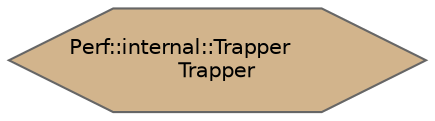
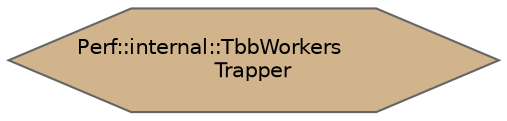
node "Perf::internal::Trapper Trapper": label "Perf::internal::Trapper Trapper" -> "Perf::internal::TbbWorkers Trapper"
